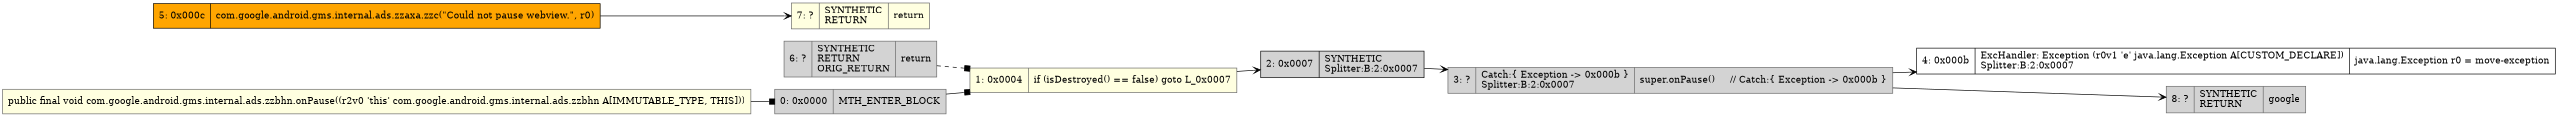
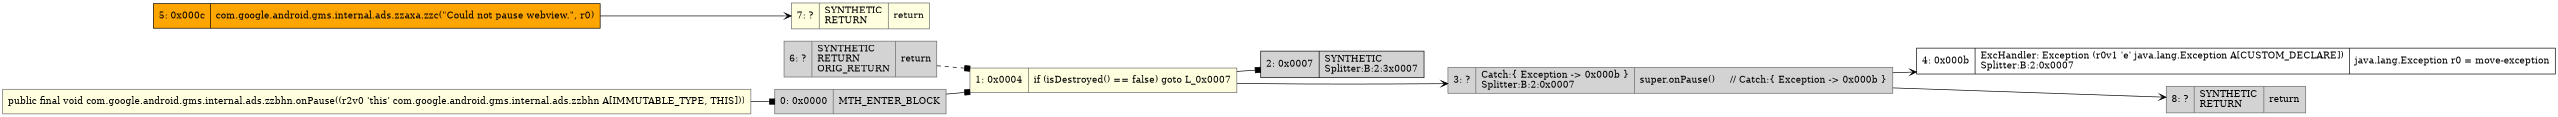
node "2: 0x0007": text "Splitter:B:2:0x0007" -> "Splitter:B:2:3x0007"
edge "2: 0x0007" -> "3: ?": now "1: 0x0004" -> "3: ?"
edge "1: 0x0004" -> "2: 0x0007": arrowhead vee -> box
node "8: ?": text "google" -> "return"
